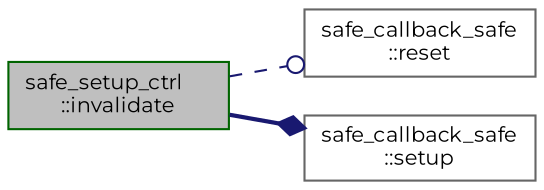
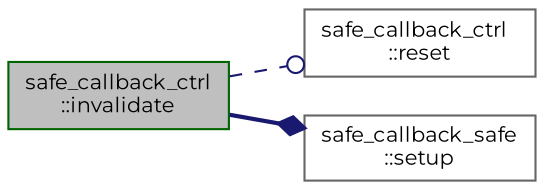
node "safe_callback_safe ::reset": label "safe_callback_safe ::reset" -> "safe_callback_ctrl ::reset"
node "safe_setup_ctrl ::invalidate": label "safe_setup_ctrl ::invalidate" -> "safe_callback_ctrl ::invalidate"
